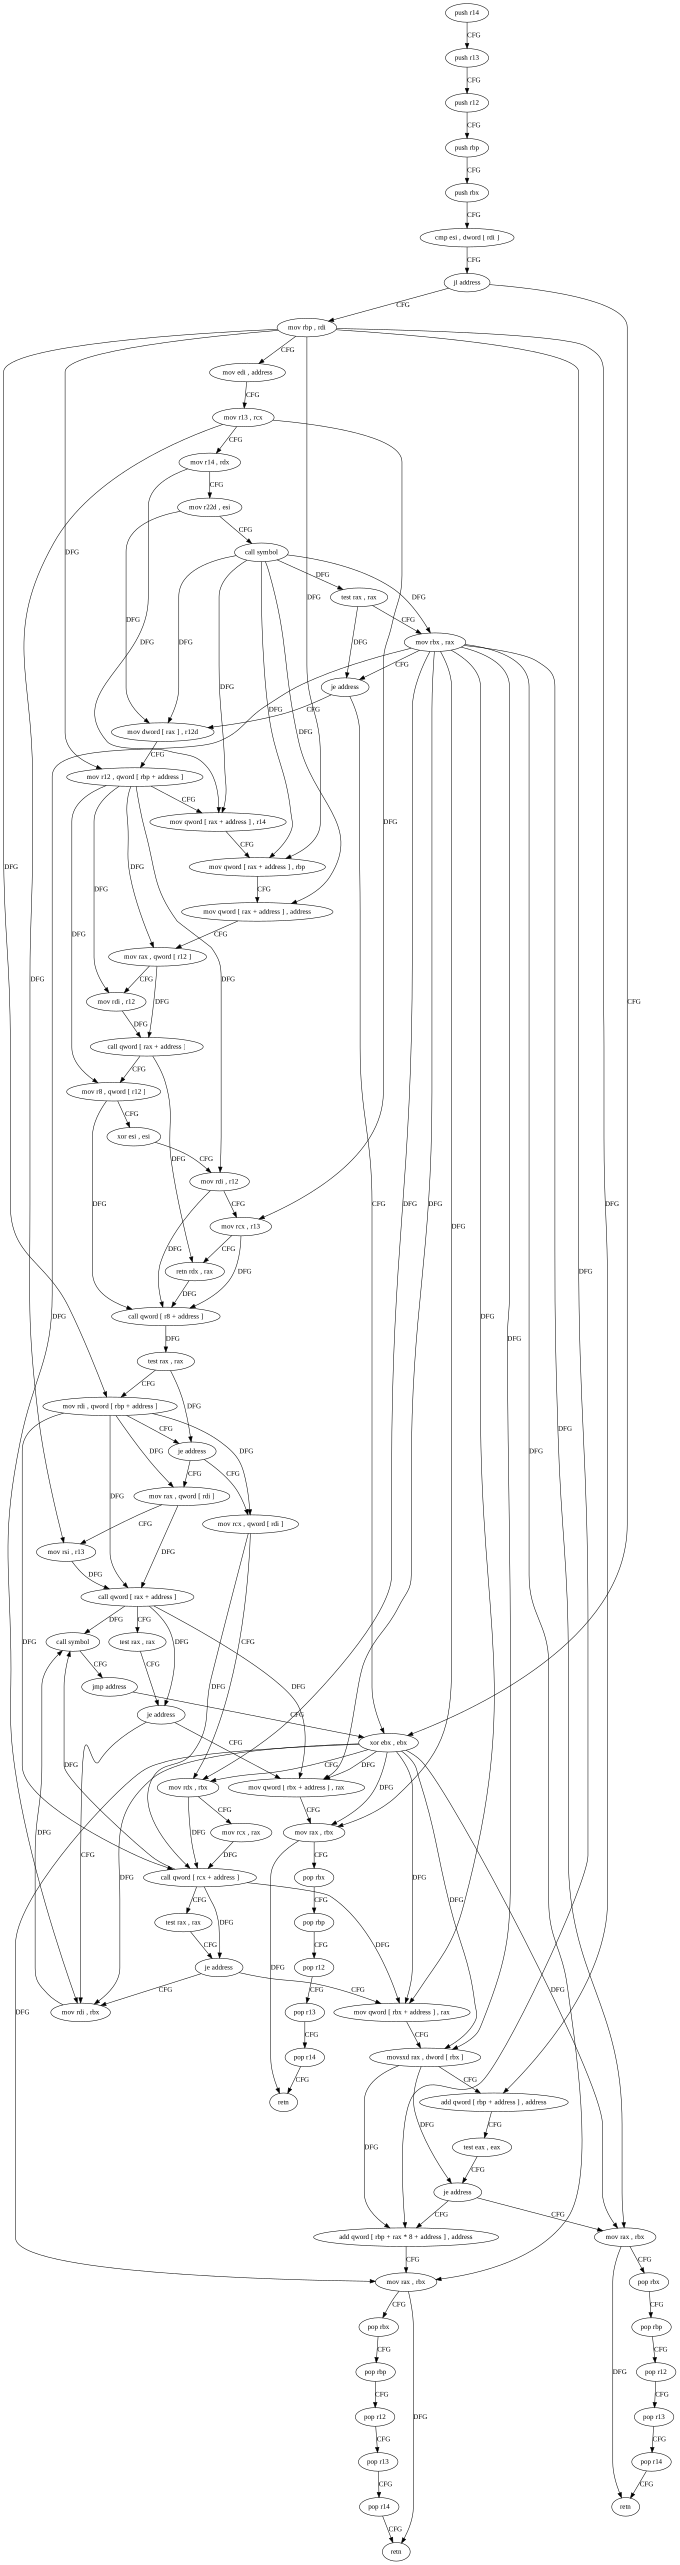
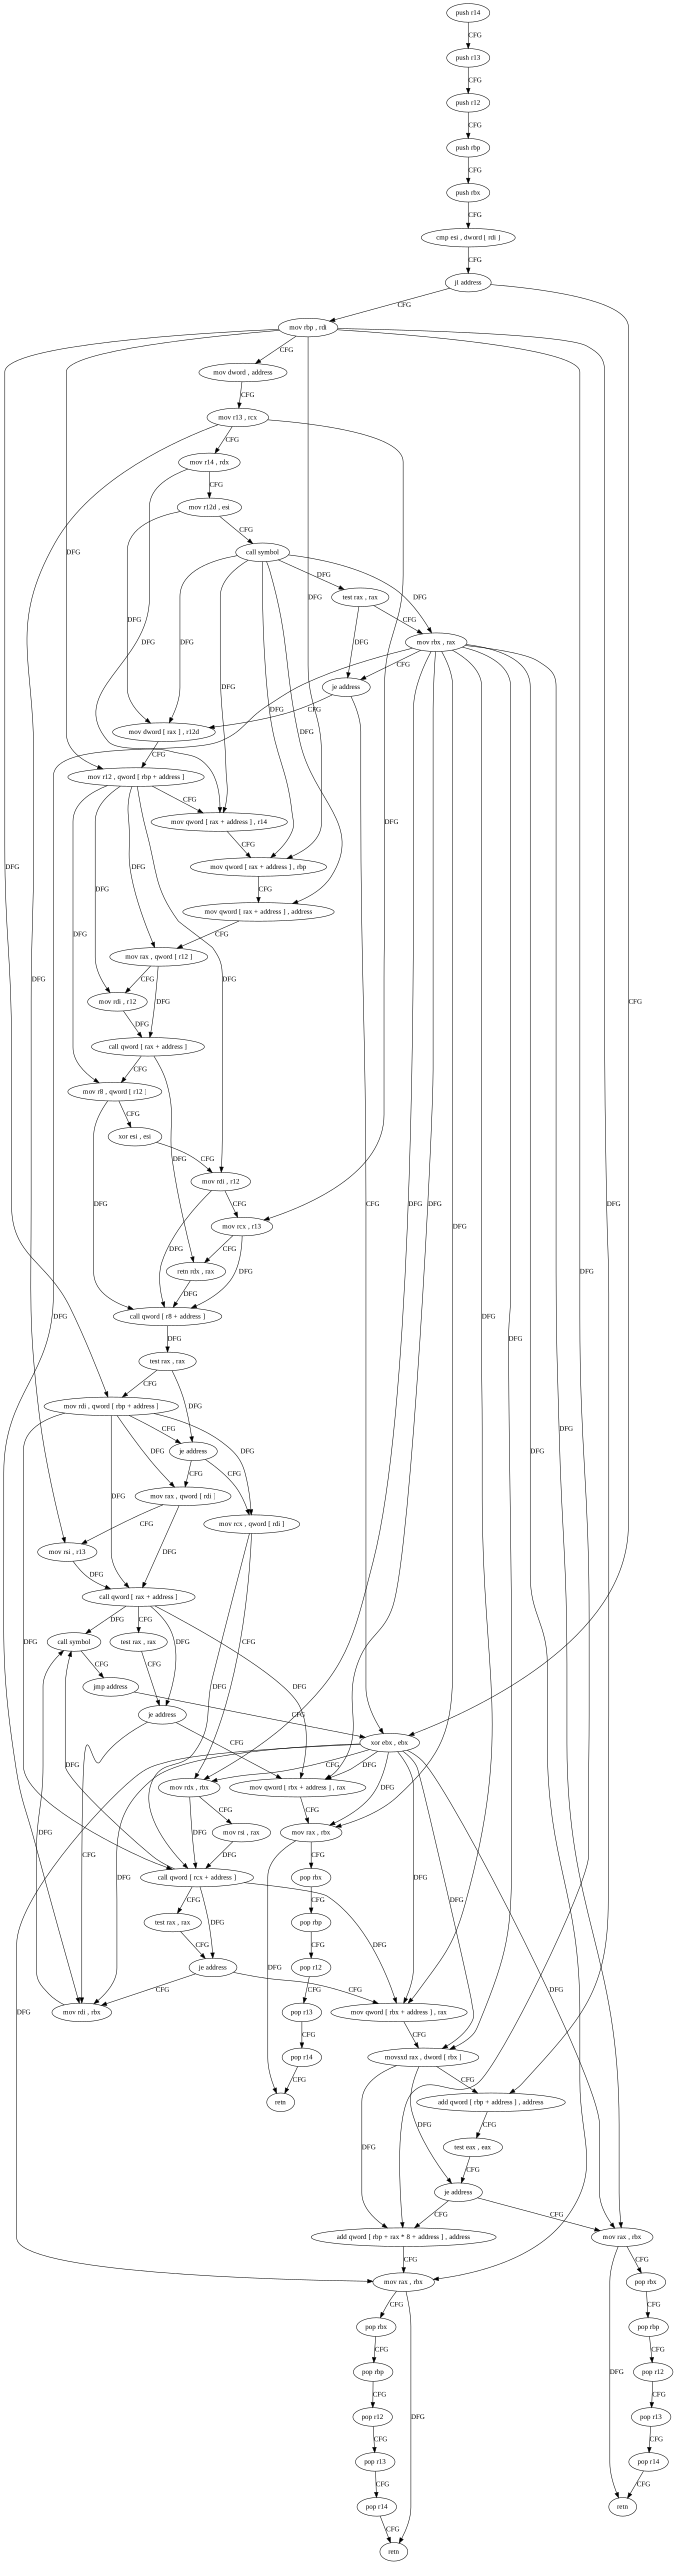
node "mov edi , address": label "mov edi , address" -> "mov dword , address"
node "mov r22d , esi": label "mov r22d , esi" -> "mov r12d , esi"
node "mov rcx , rax": label "mov rcx , rax" -> "mov rsi , rax"
